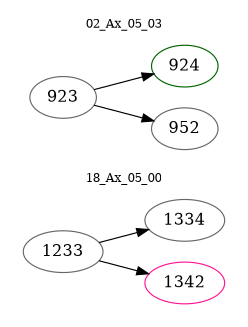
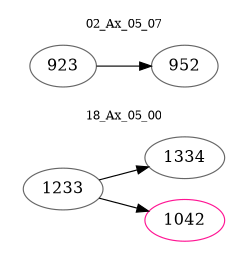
cluster "02_Ax_05_03": label "02_Ax_05_03" -> "02_Ax_05_07"
node "924": removed
node "1342": label "1342" -> "1042"
